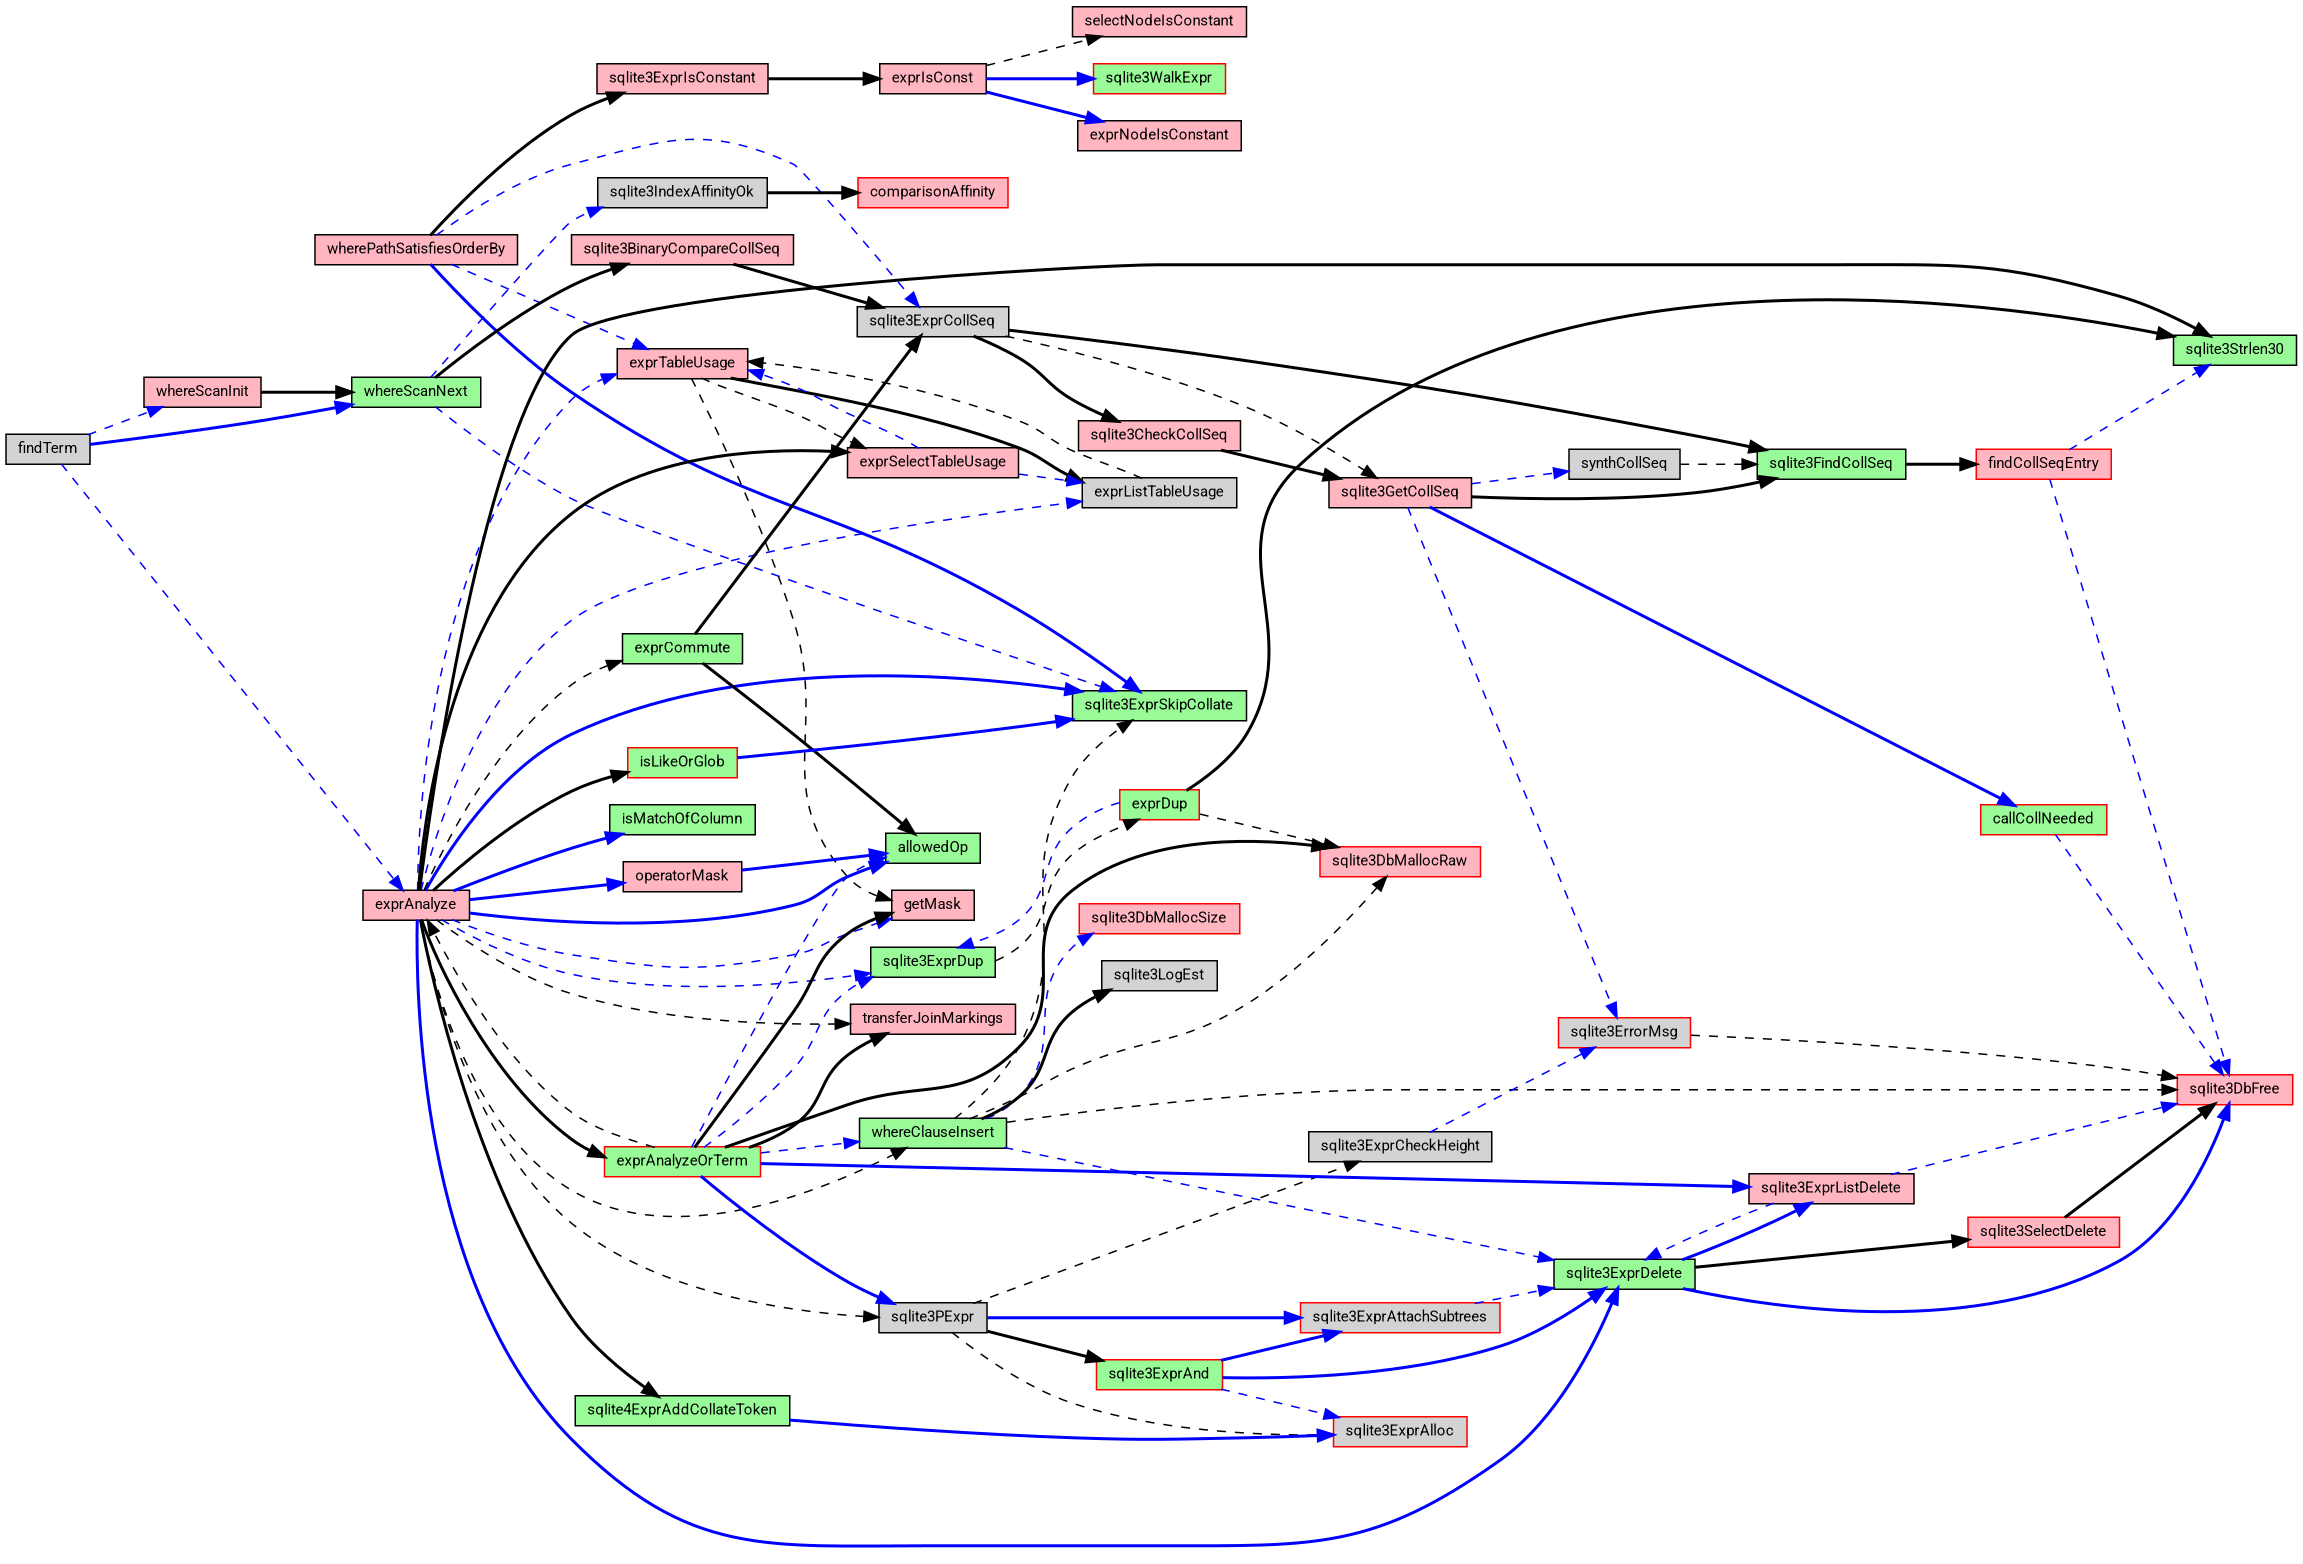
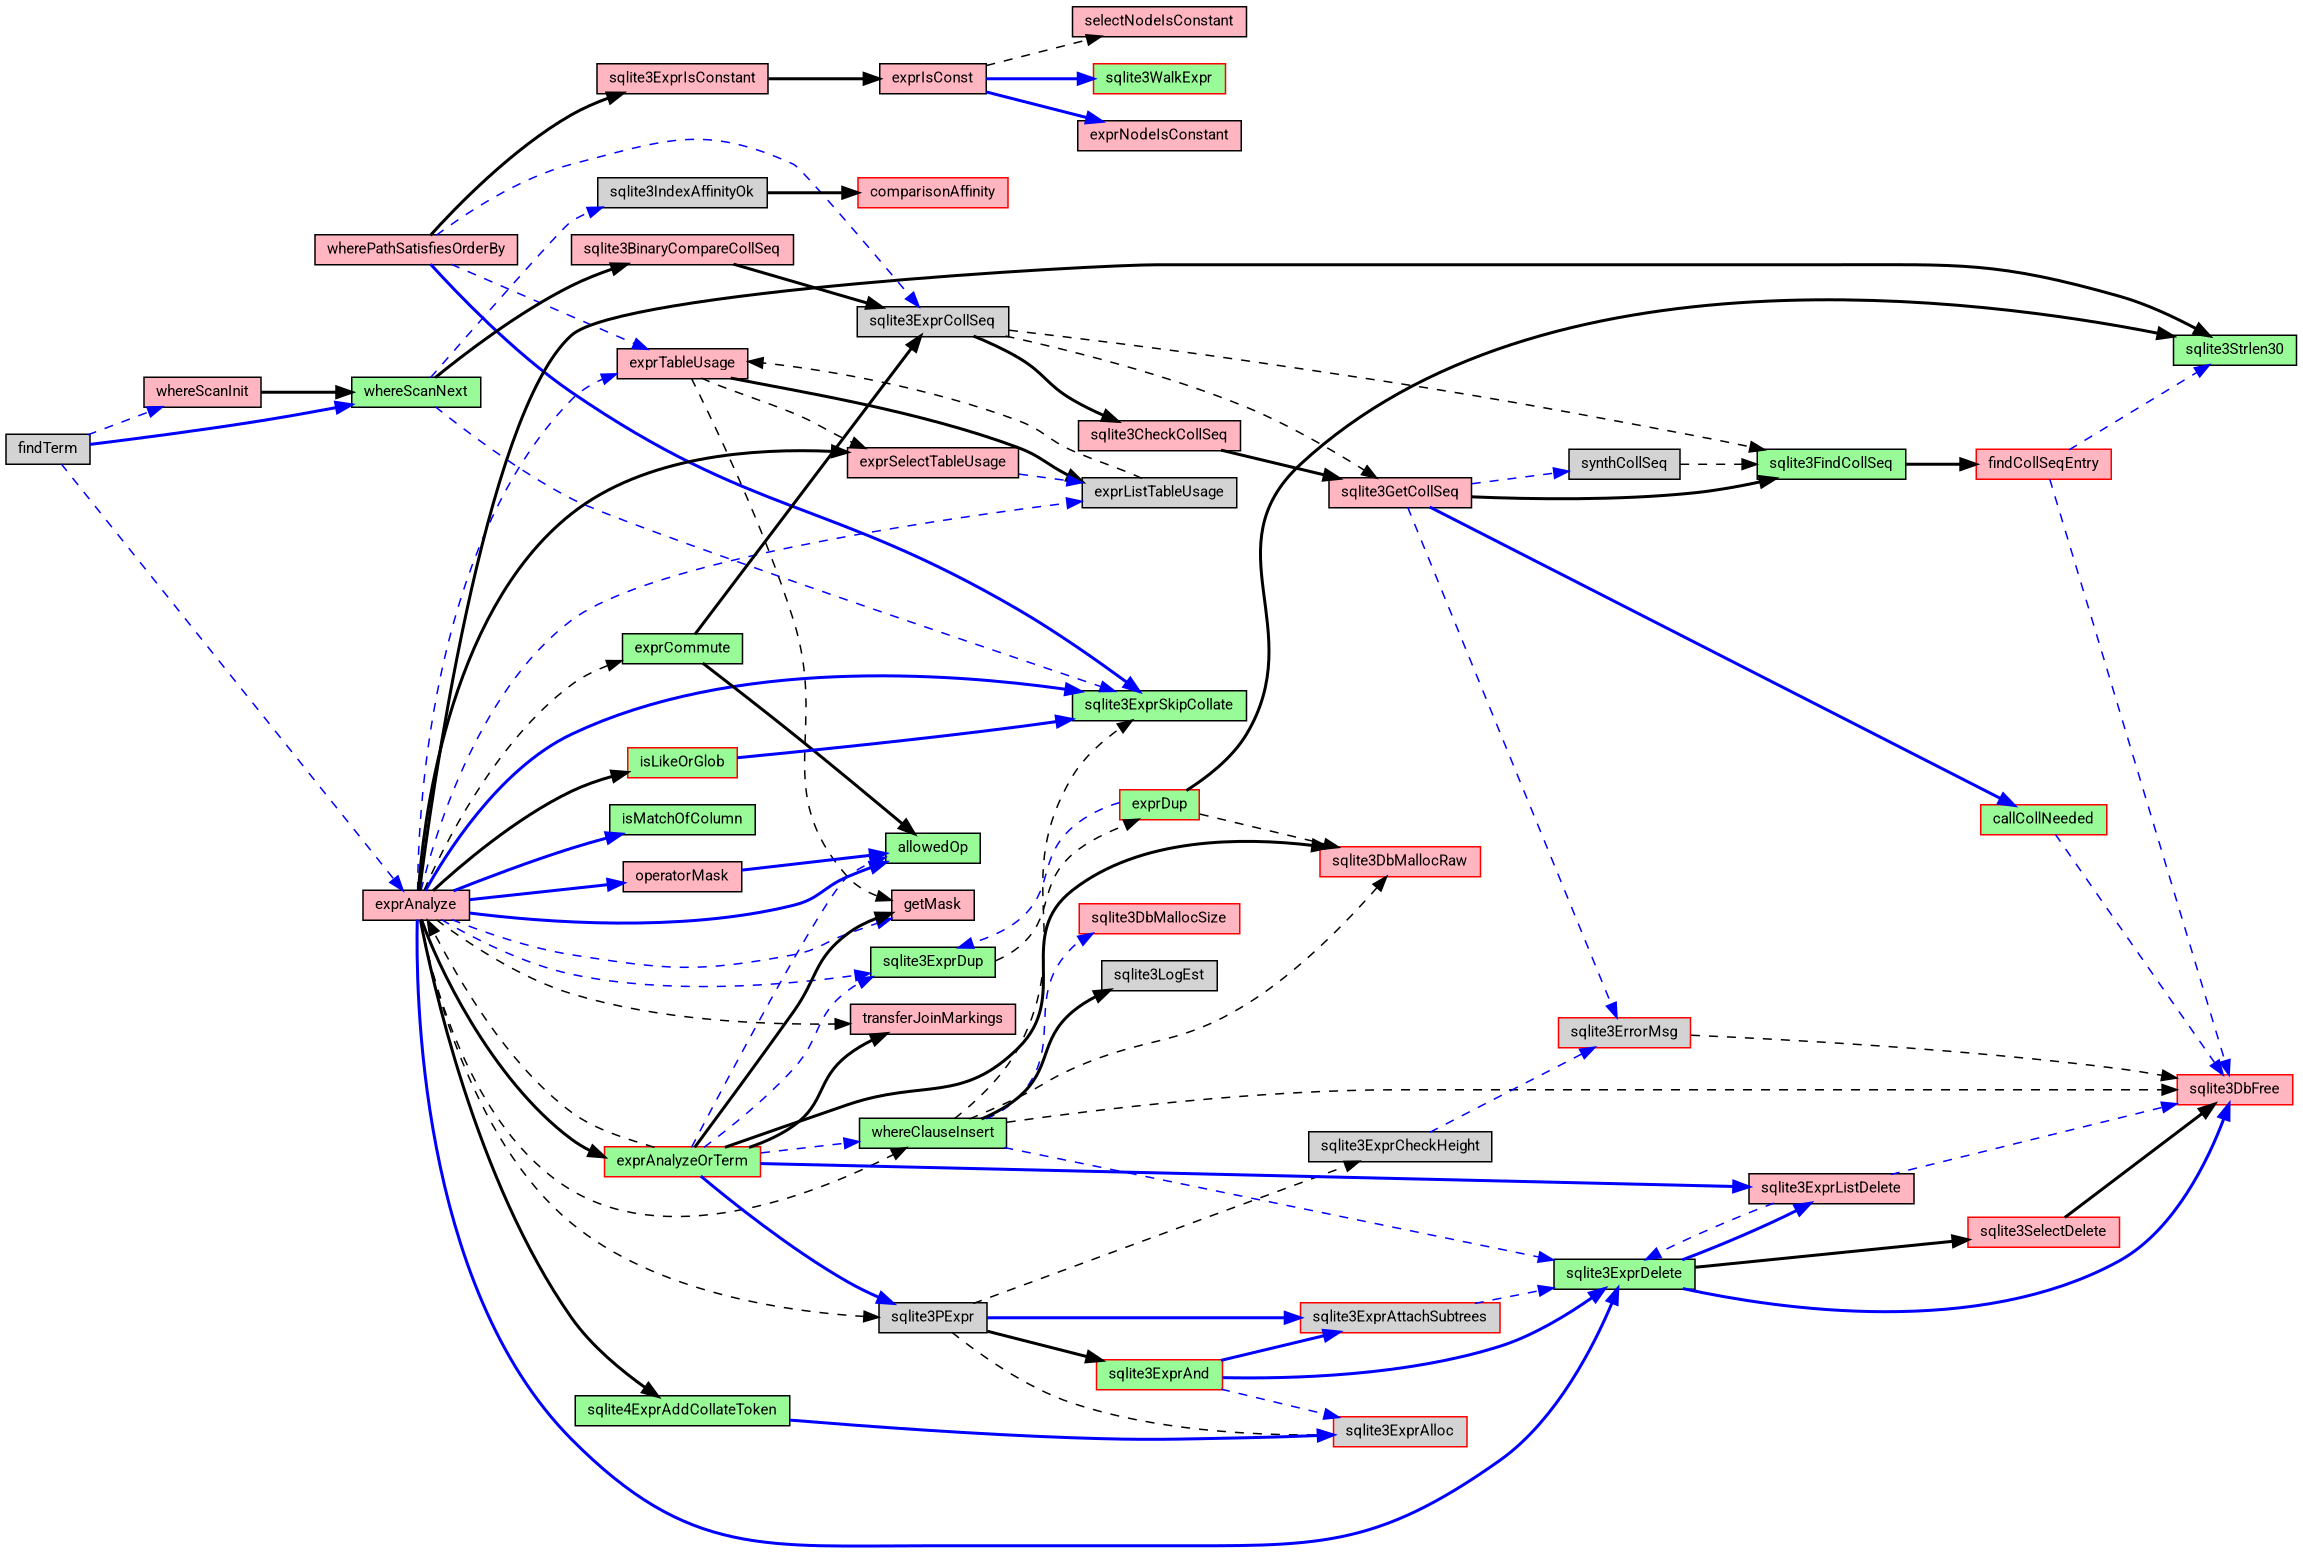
edge "sqlite3ExprCollSeq" -> "sqlite3FindCollSeq": style bold -> dashed
edge "exprSelectTableUsage" -> "exprTableUsage": removed
